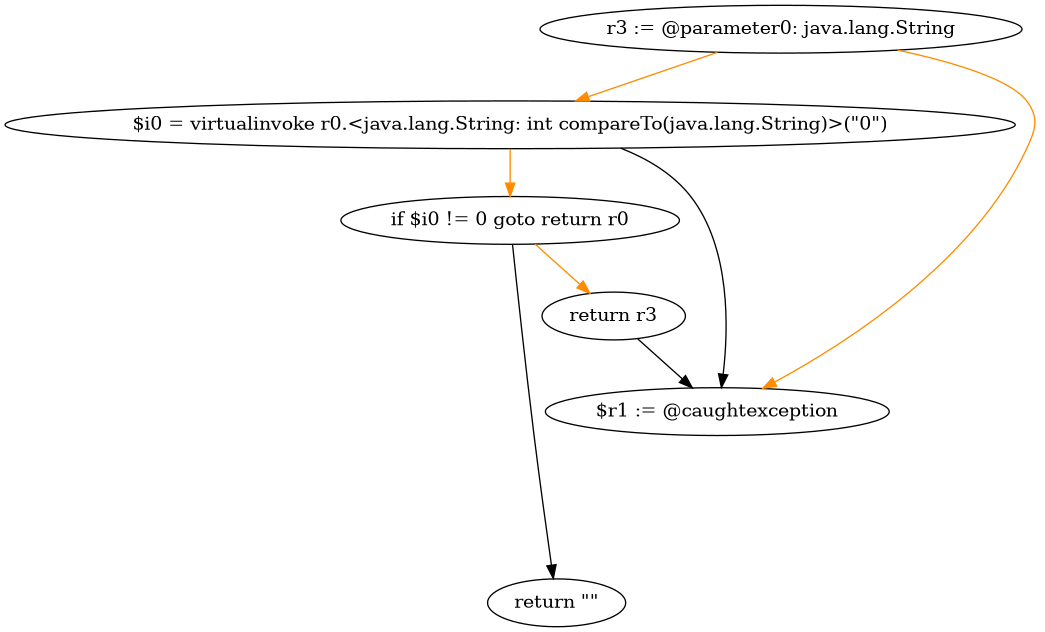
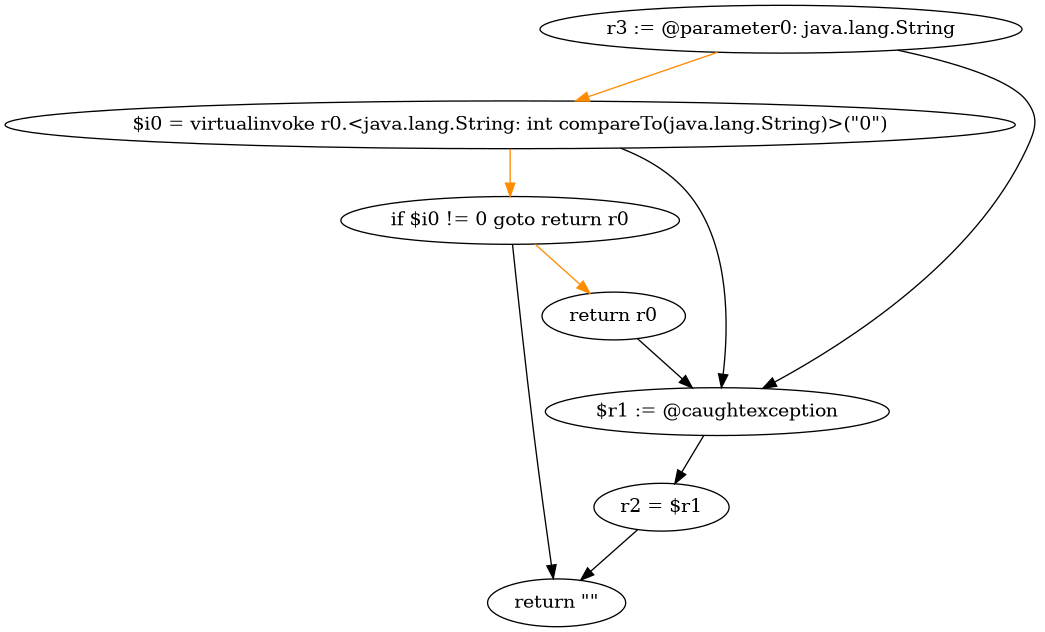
edge "r3 := @parameter0: java.lang.String" -> "$r1 := @caughtexception": color darkorange -> black
node "return r3": label "return r3" -> "return r0"
node "r2 = $r1": added
